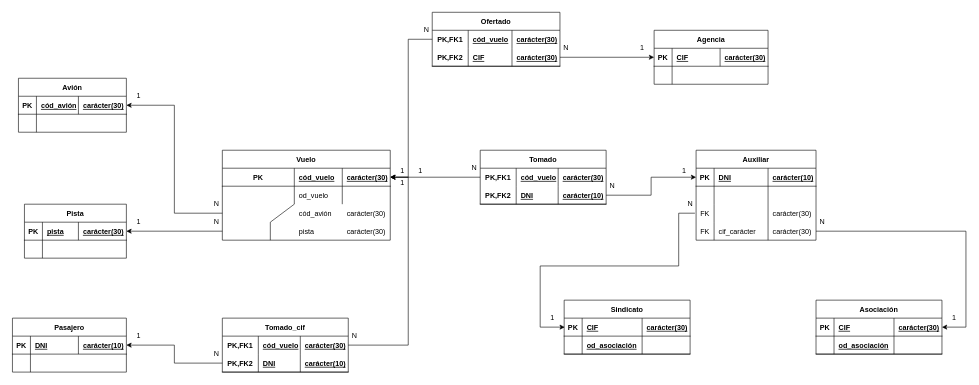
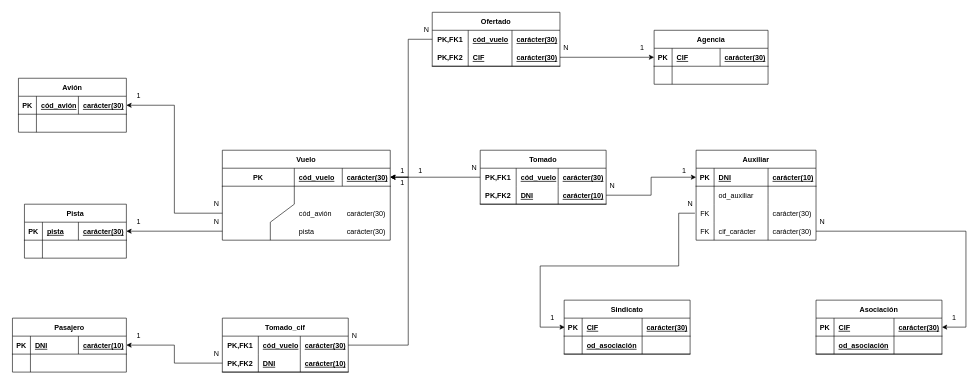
node "od_vuelo": removed
node "od_auxiliar": added
